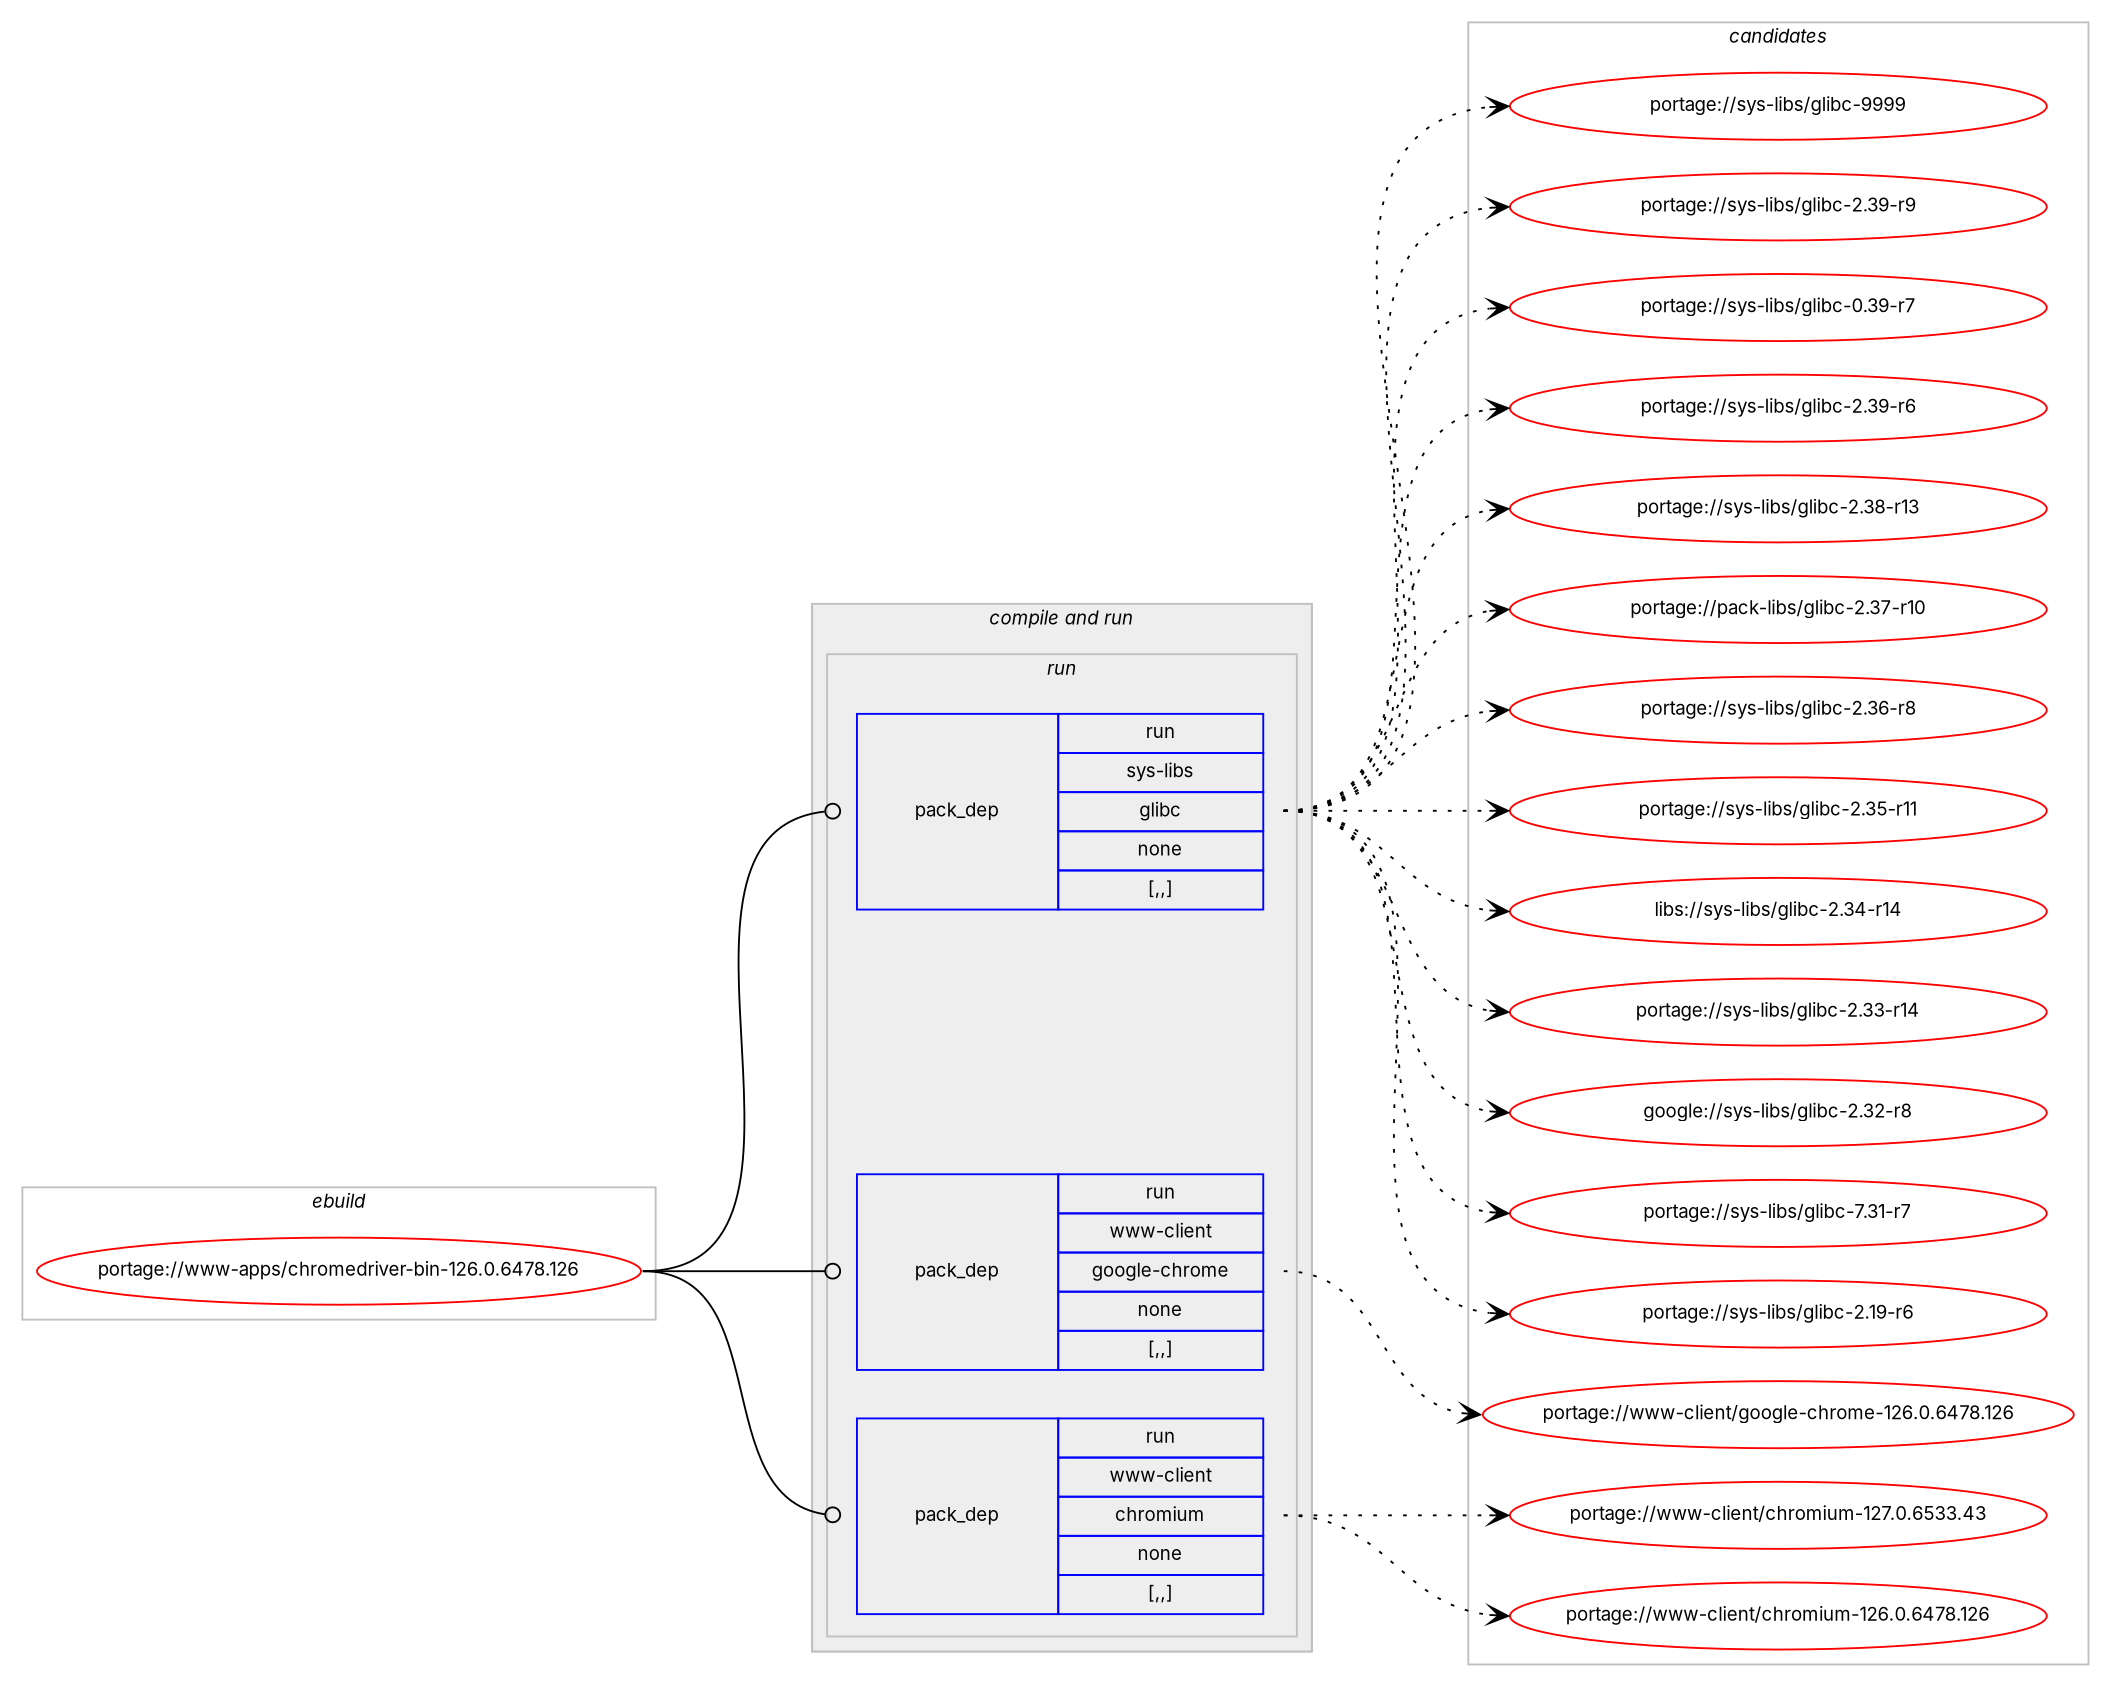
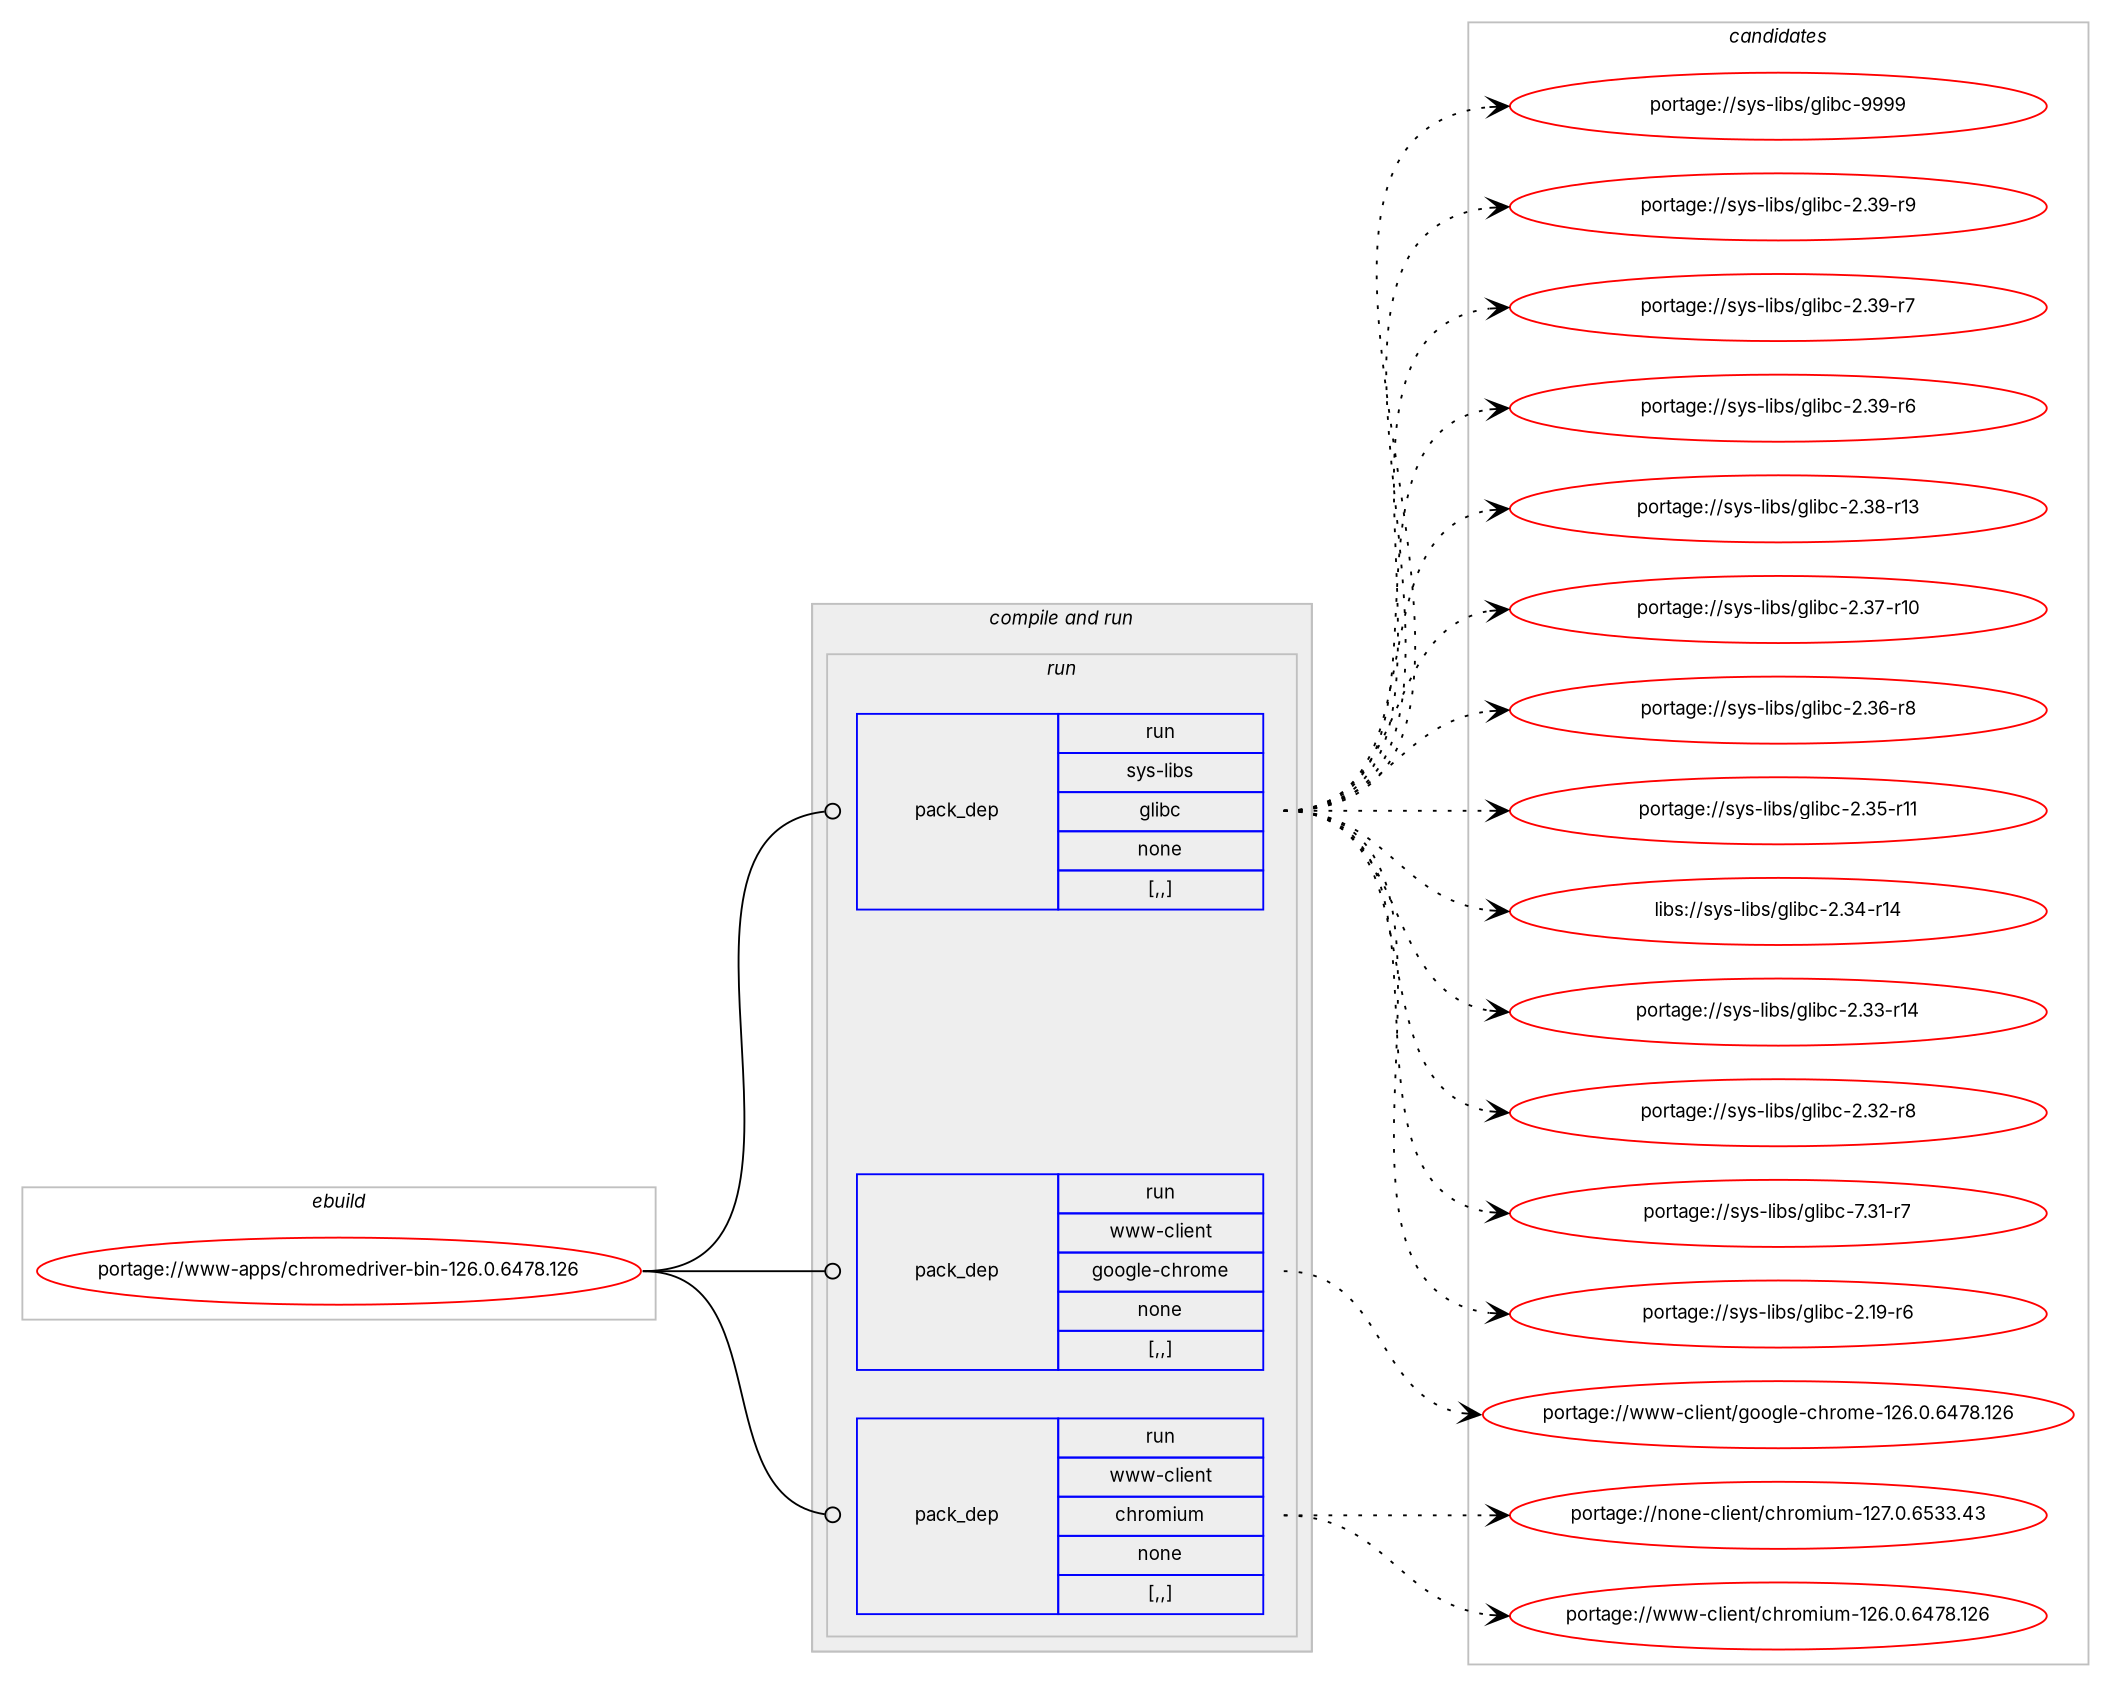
node "portage://sys-libs/glibc-0.39-r7": label "portage://sys-libs/glibc-0.39-r7" -> "portage://sys-libs/glibc-2.39-r7"
node "portage://pack-libs/glibc-2.37-r10": label "portage://pack-libs/glibc-2.37-r10" -> "portage://sys-libs/glibc-2.37-r10"
node "google://sys-libs/glibc-2.32-r8": label "google://sys-libs/glibc-2.32-r8" -> "portage://sys-libs/glibc-2.32-r8"
node "portage://www-client/chromium-127.0.6533.43": label "portage://www-client/chromium-127.0.6533.43" -> "portage://none-client/chromium-127.0.6533.43"
